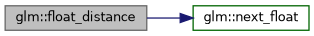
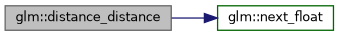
node "glm::float_distance": label "glm::float_distance" -> "glm::distance_distance"
